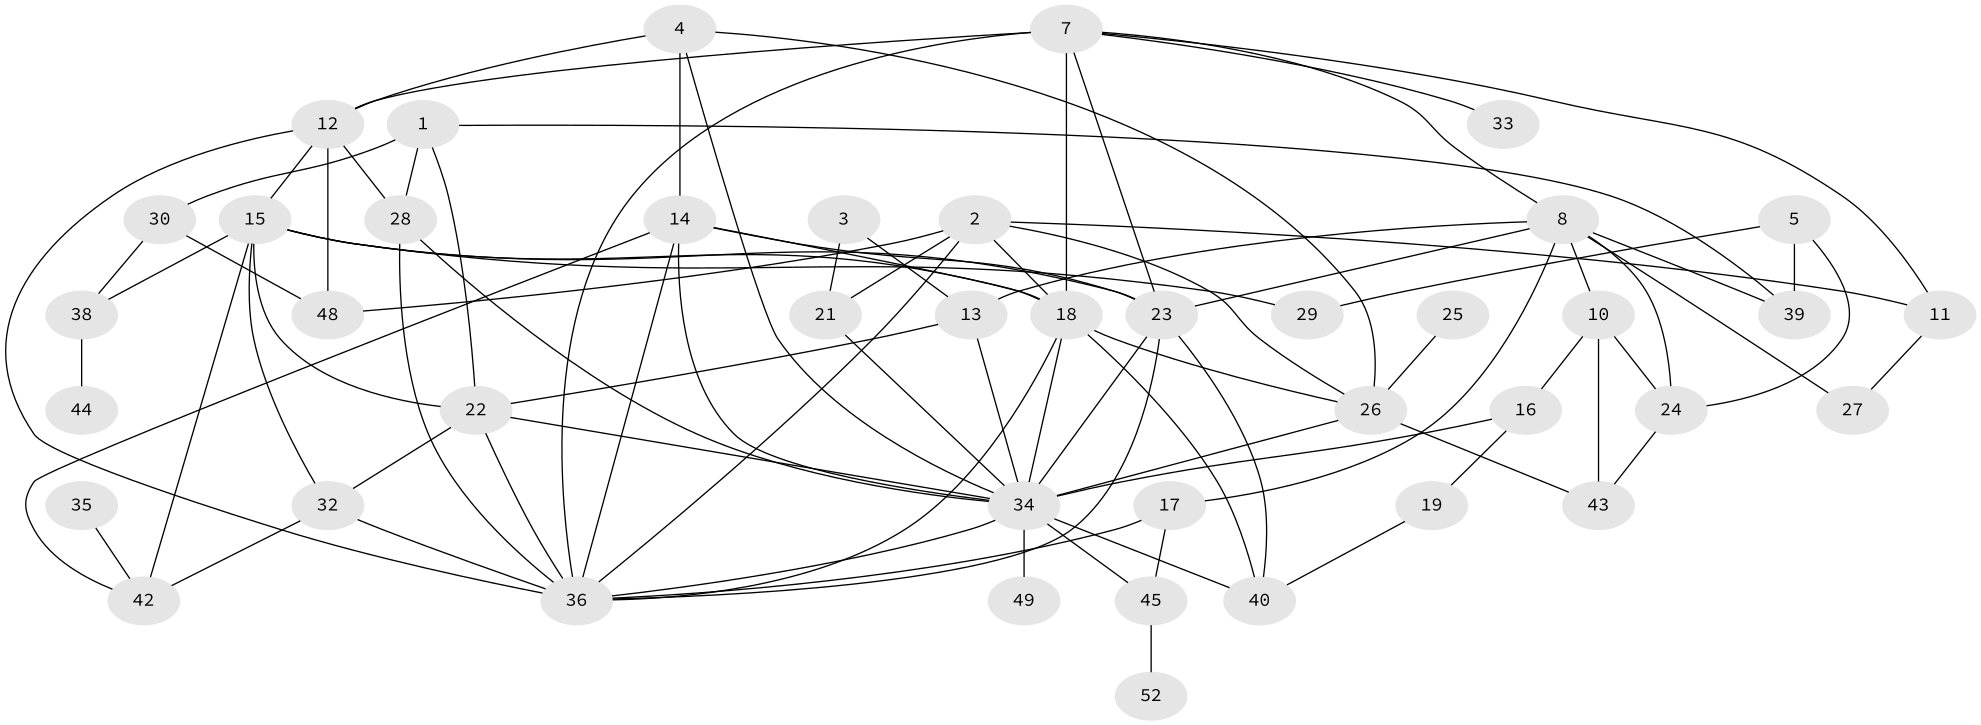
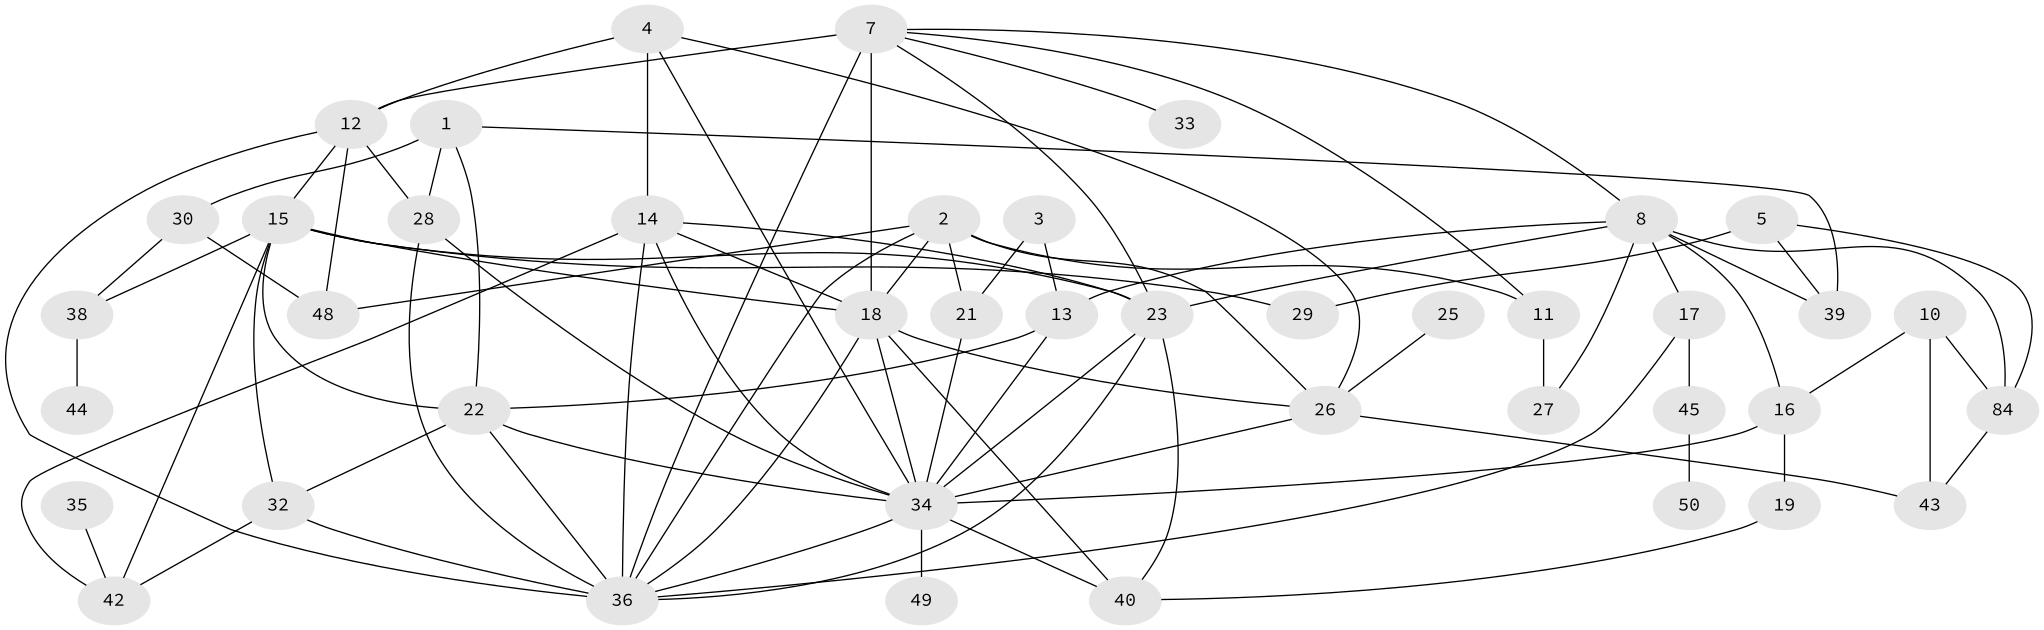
edge "8" -- "10": now "8" -- "16"
node "24": label "24" -> "84"
edge "34" -- "45": removed
node "52": label "52" -> "50"
